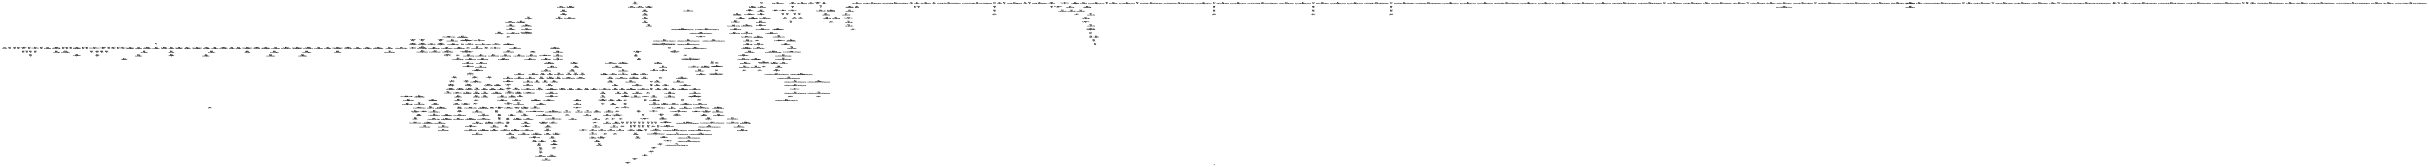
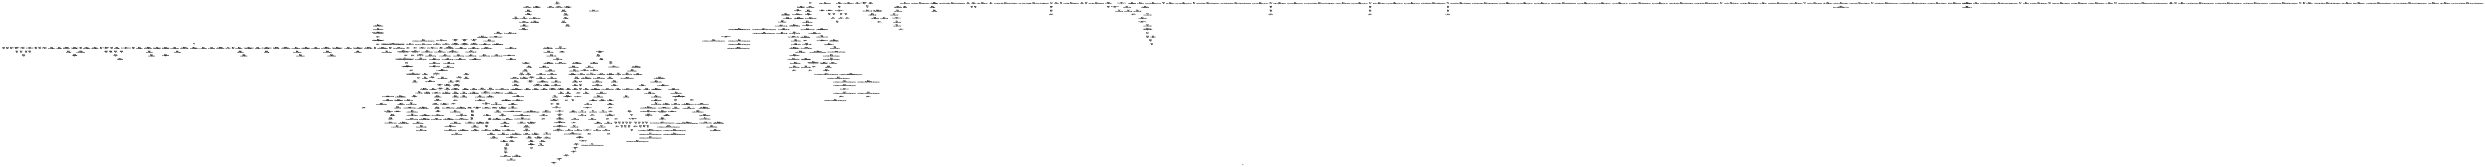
node "NodeID: 1225": removed
